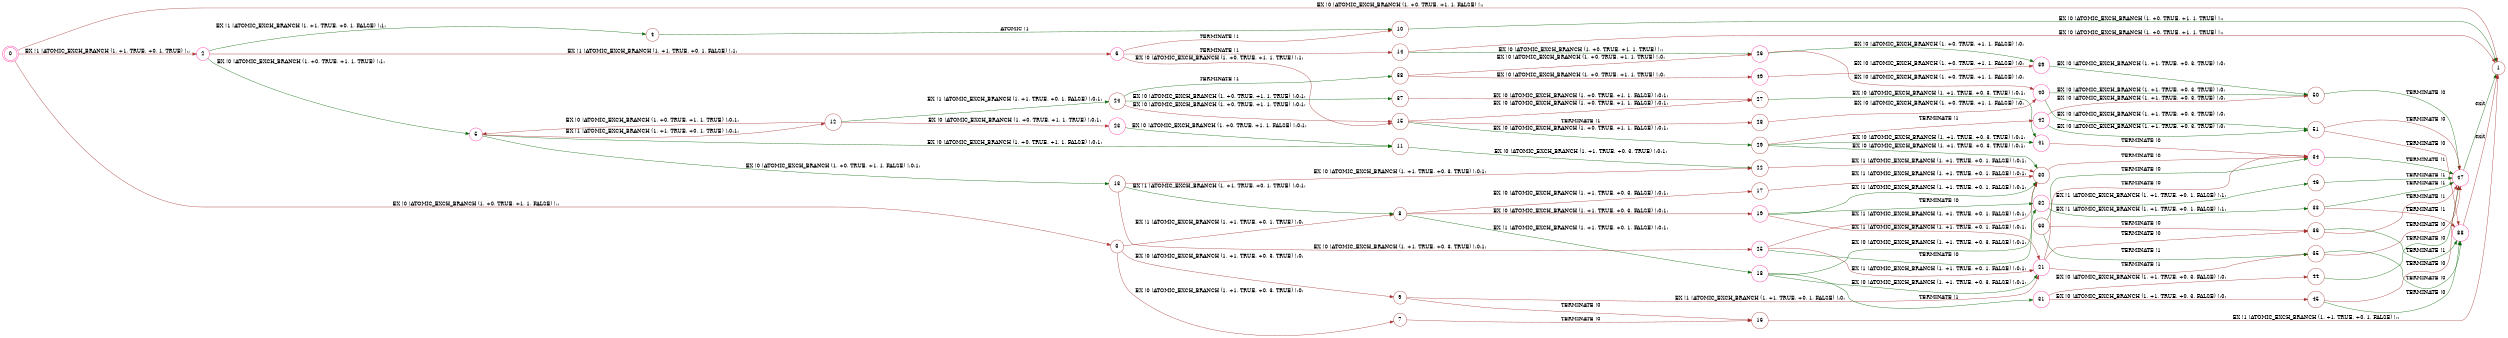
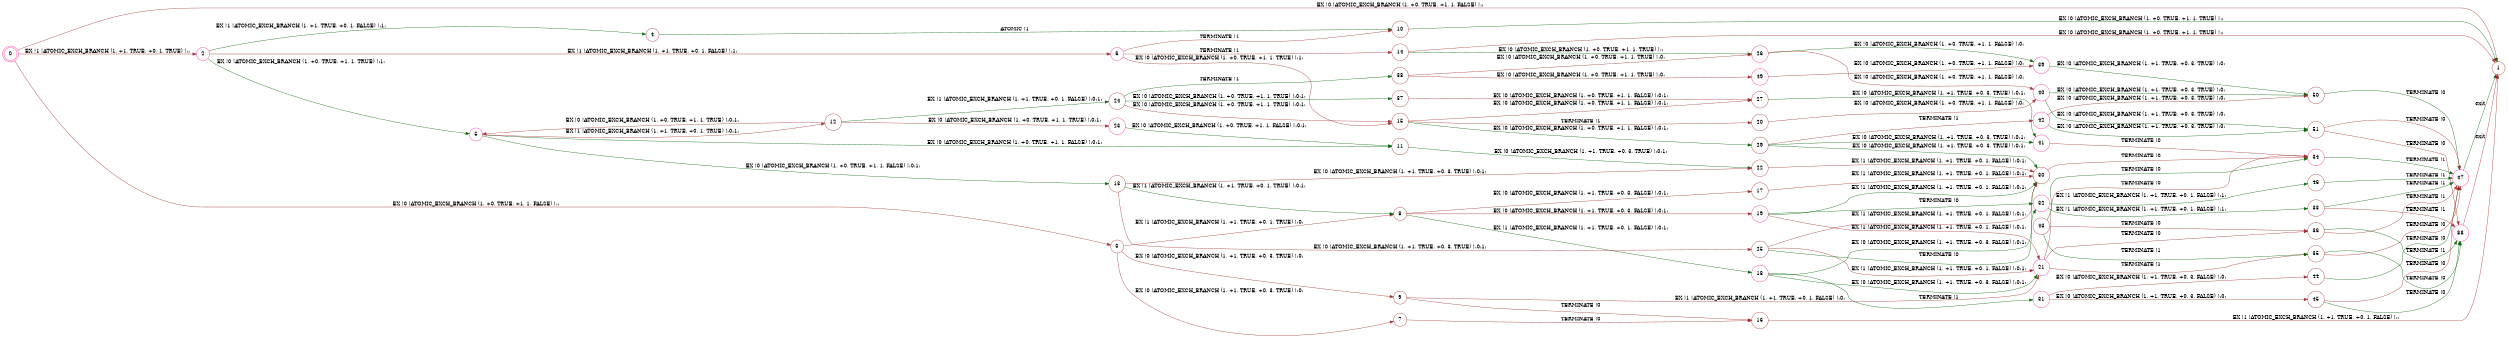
node "28": label "28" -> "20"
node "63": label "63" -> "43"
node "25": color deeppink -> brown
